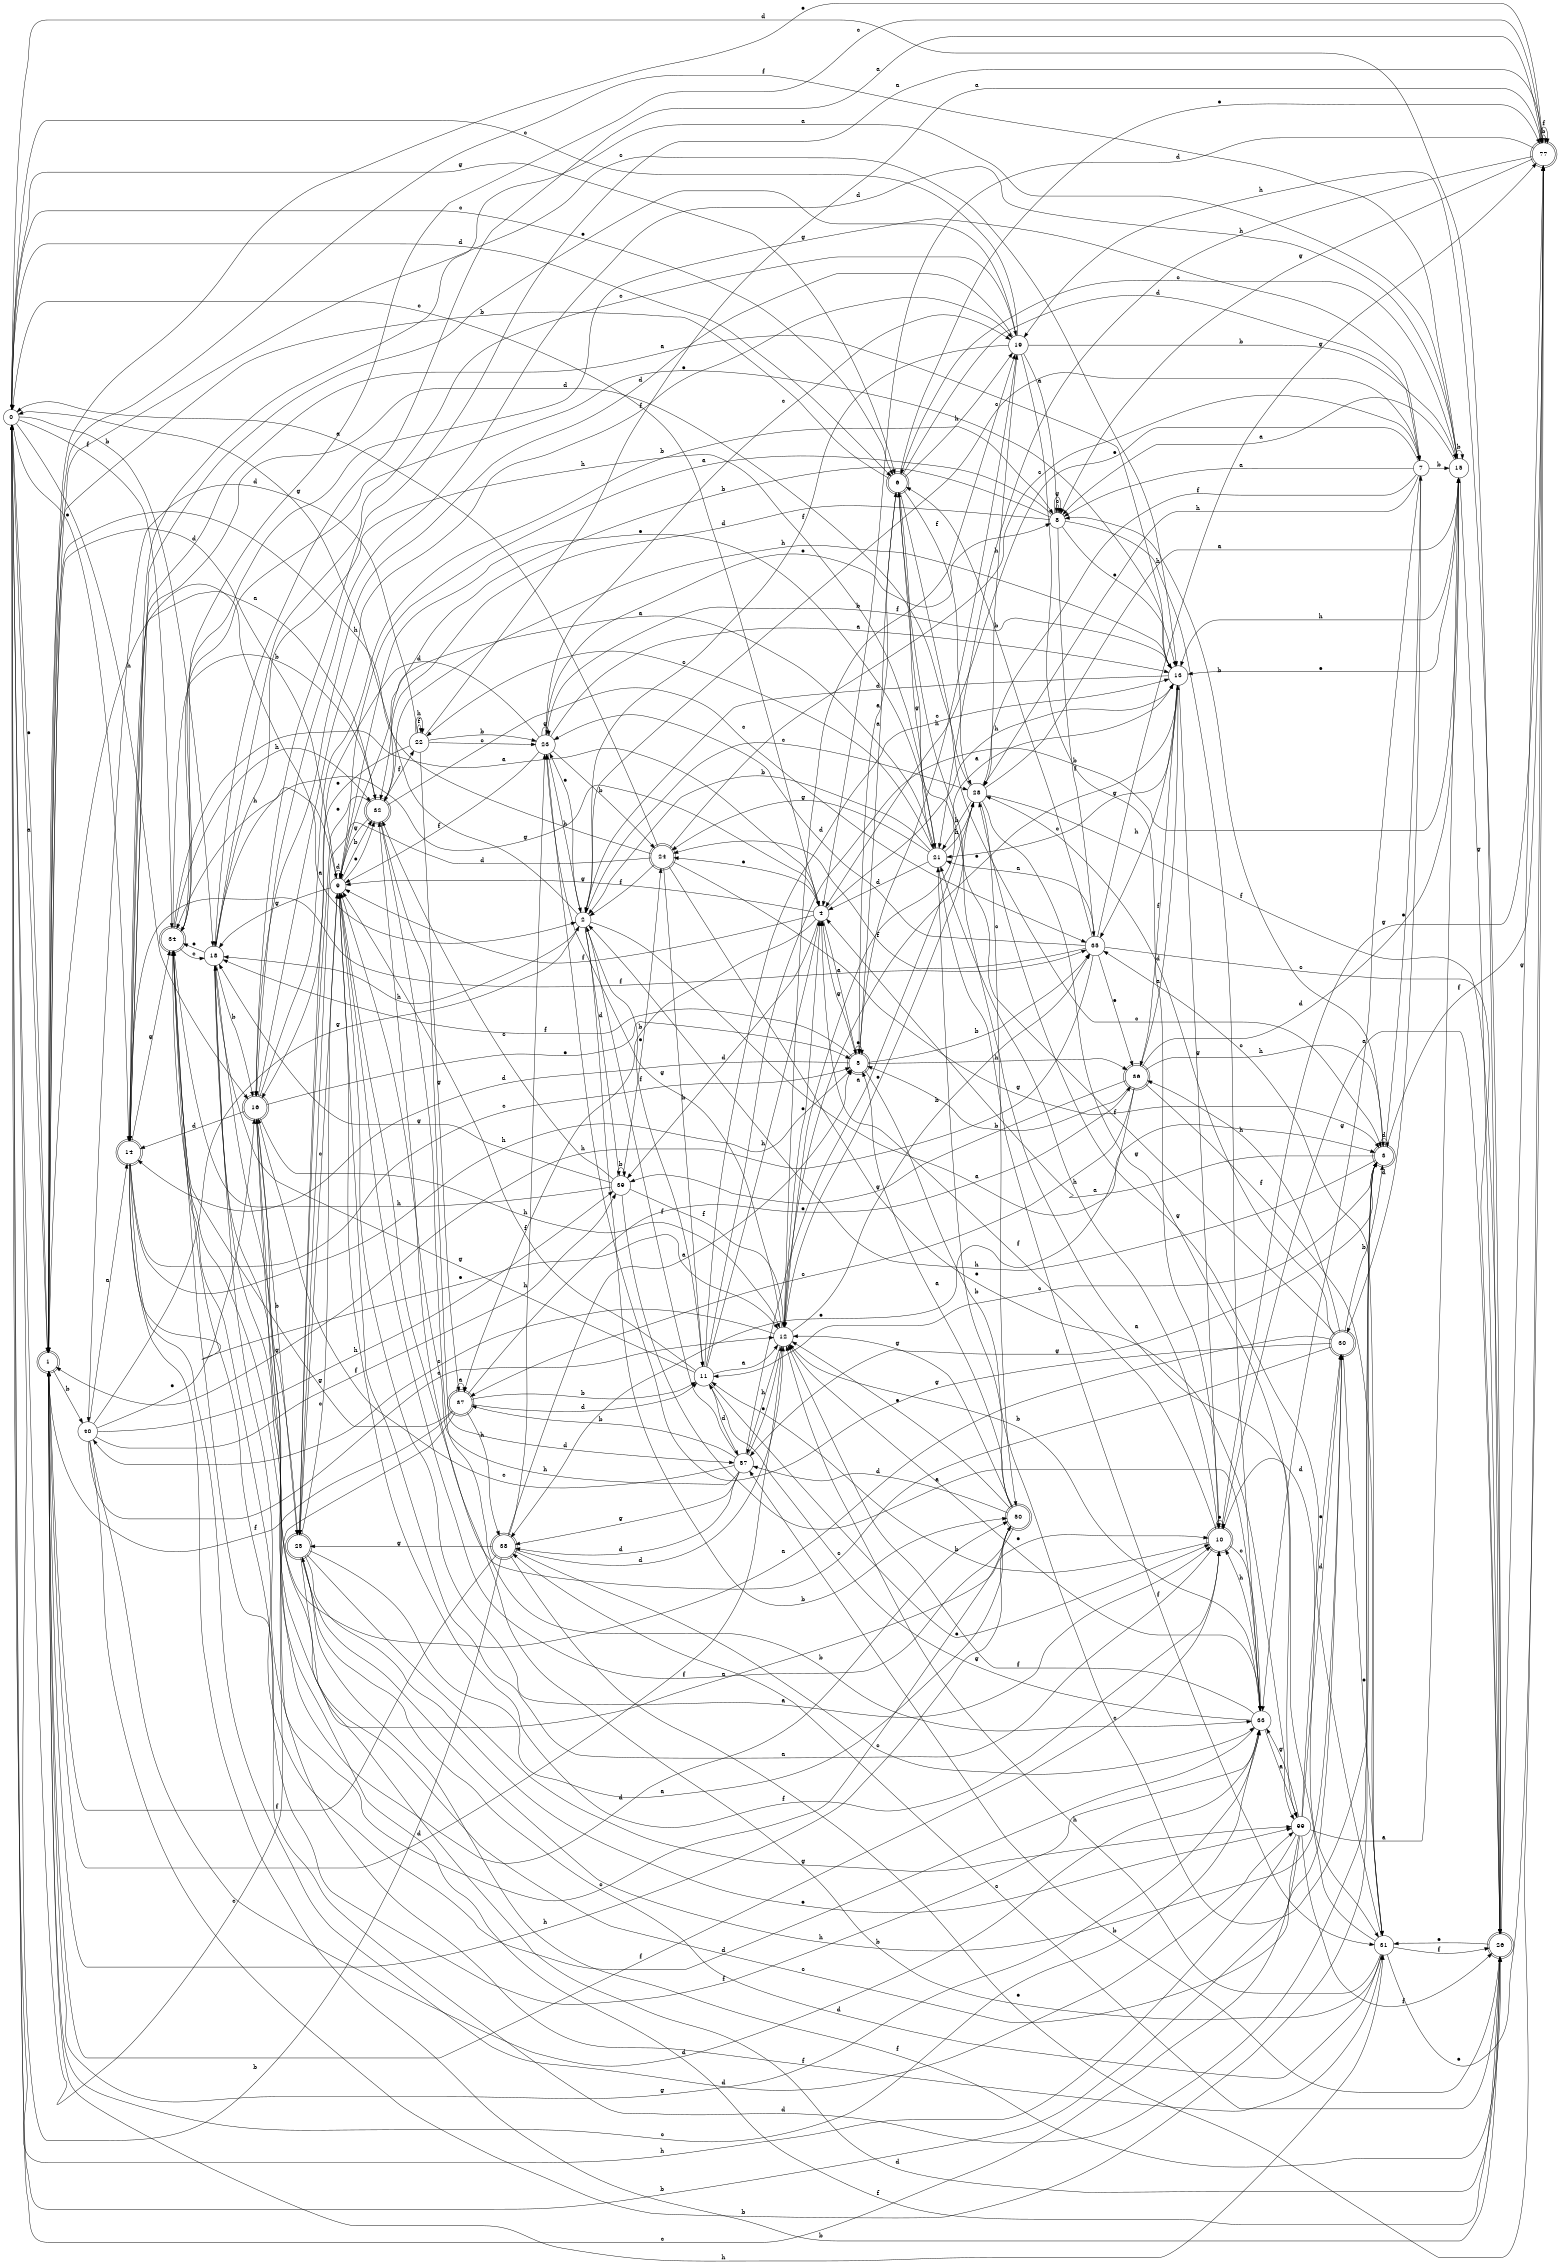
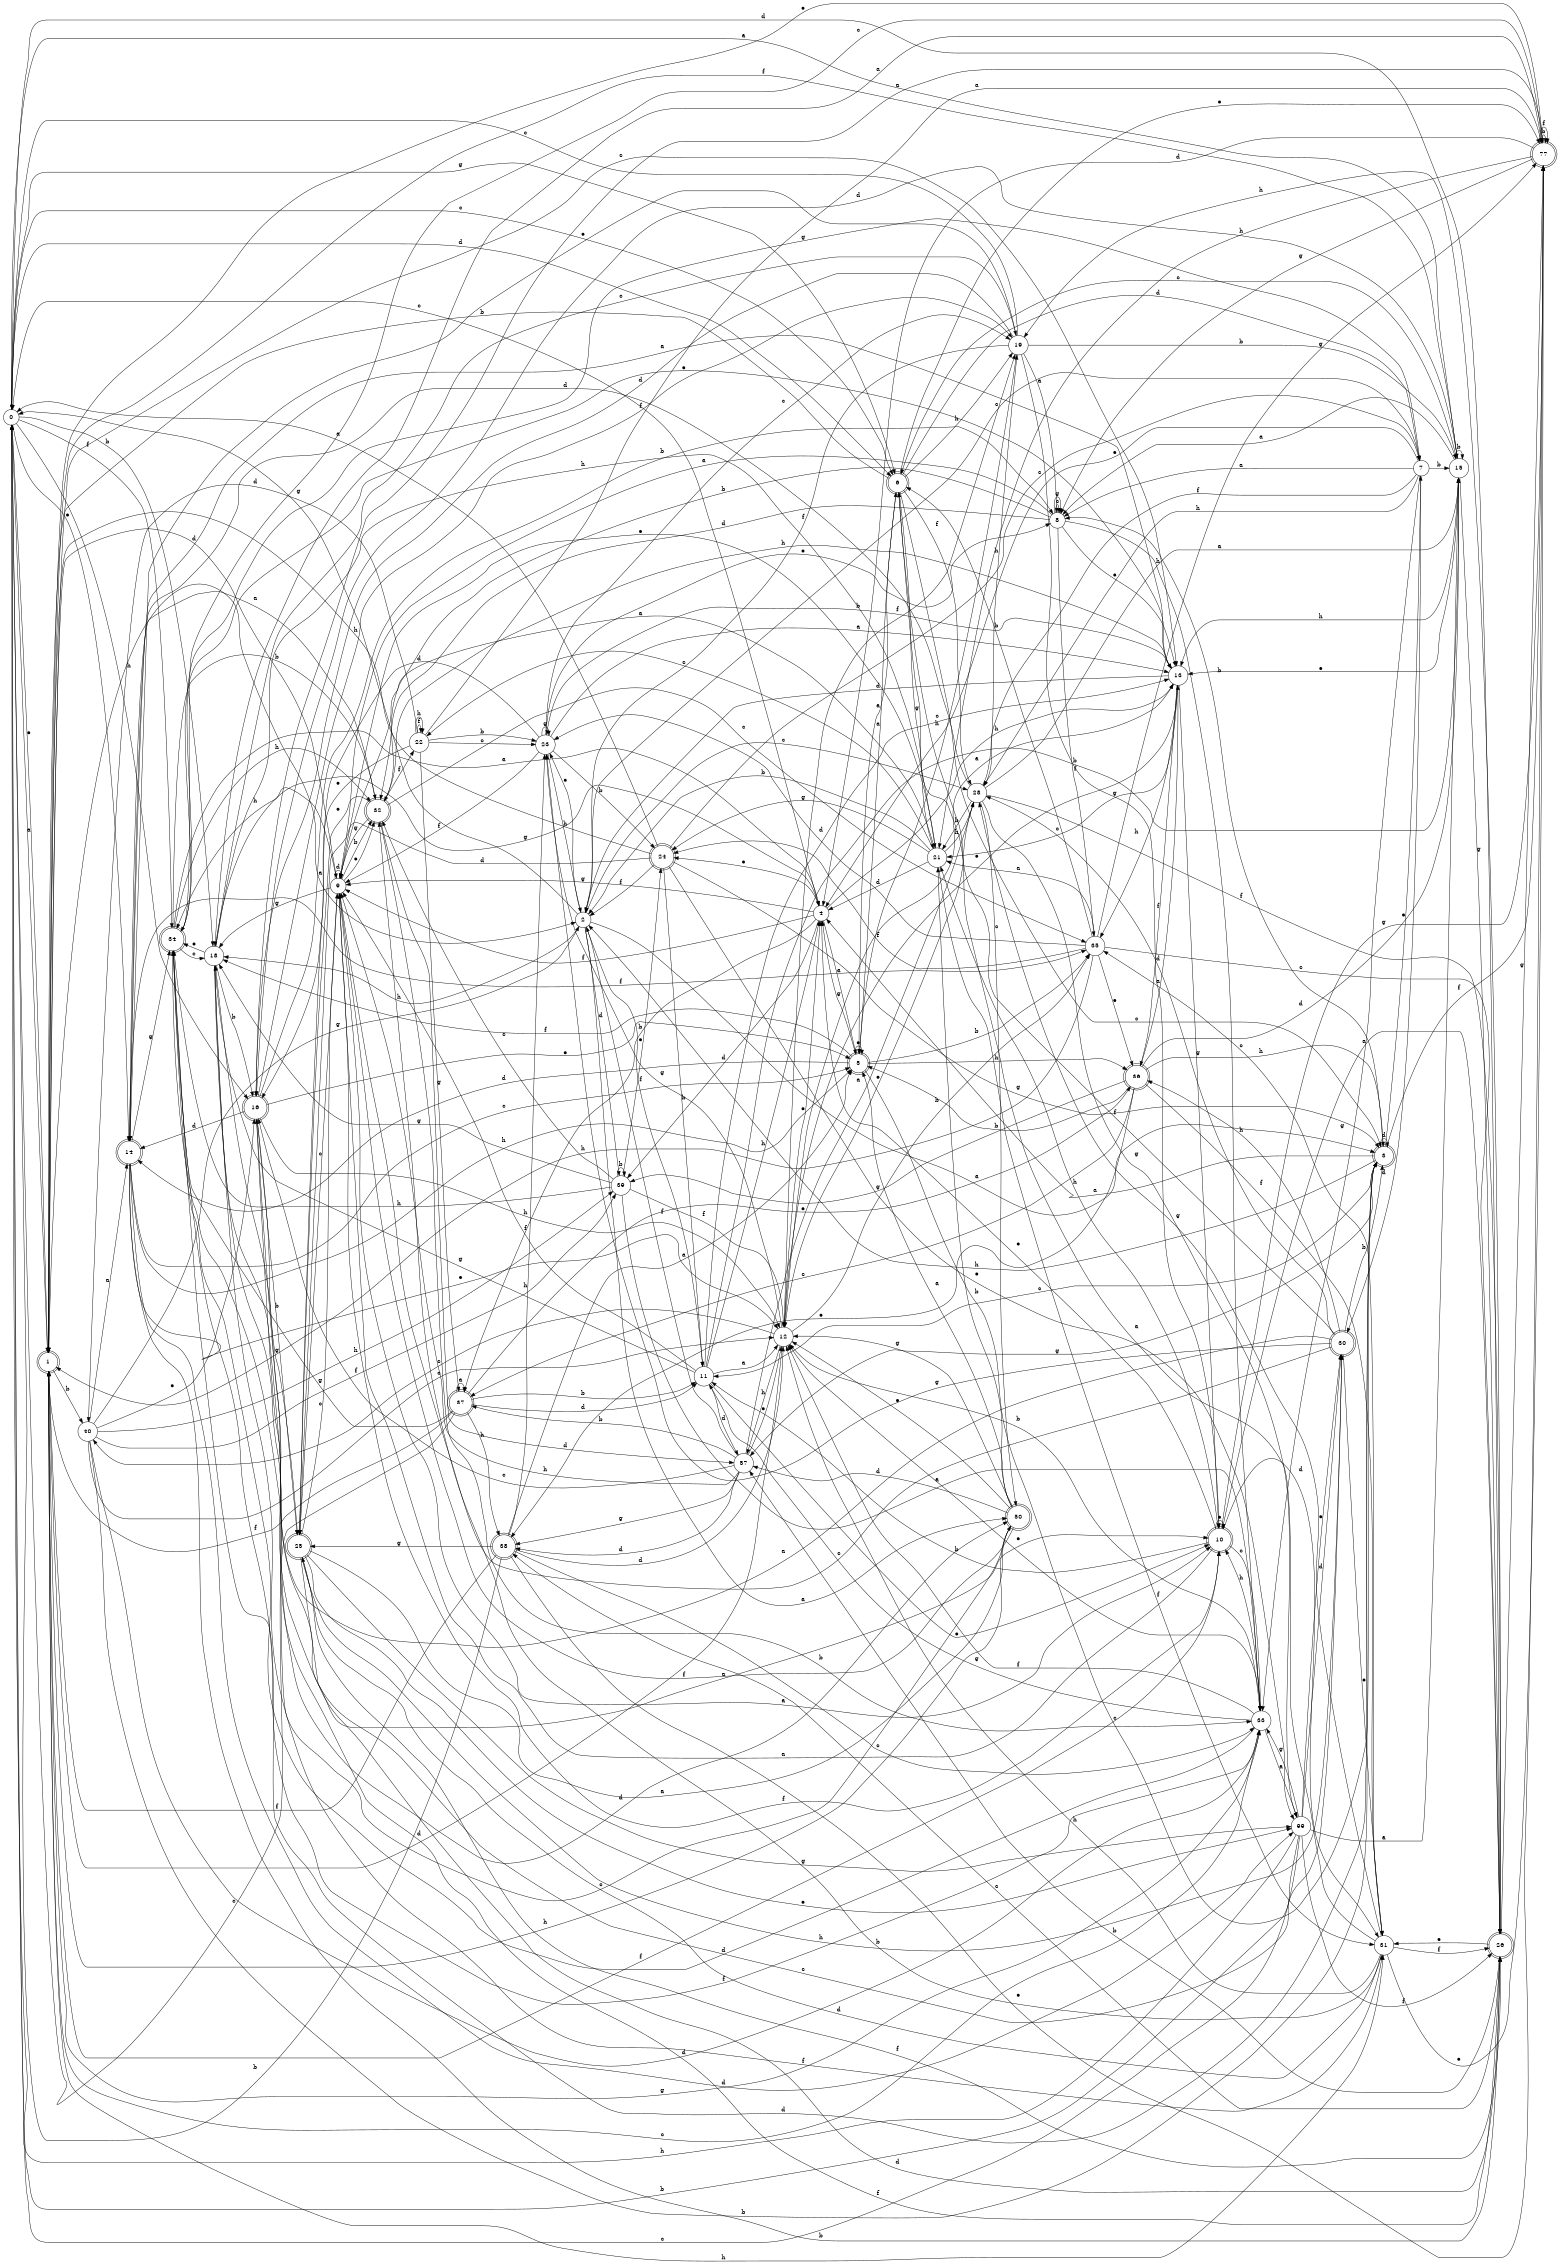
edge "14" -> "15": now "0" -> "15"
edge "10" -> "4": label "f" -> "e"
edge "2" -> "50": label "b" -> "a"
